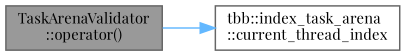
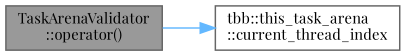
node "tbb::index_task_arena ::current_thread_index": label "tbb::index_task_arena ::current_thread_index" -> "tbb::this_task_arena ::current_thread_index"
